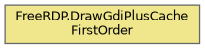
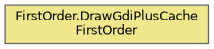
node "FreeRDP.DrawGdiPlusCache FirstOrder": label "FreeRDP.DrawGdiPlusCache FirstOrder" -> "FirstOrder.DrawGdiPlusCache FirstOrder"
